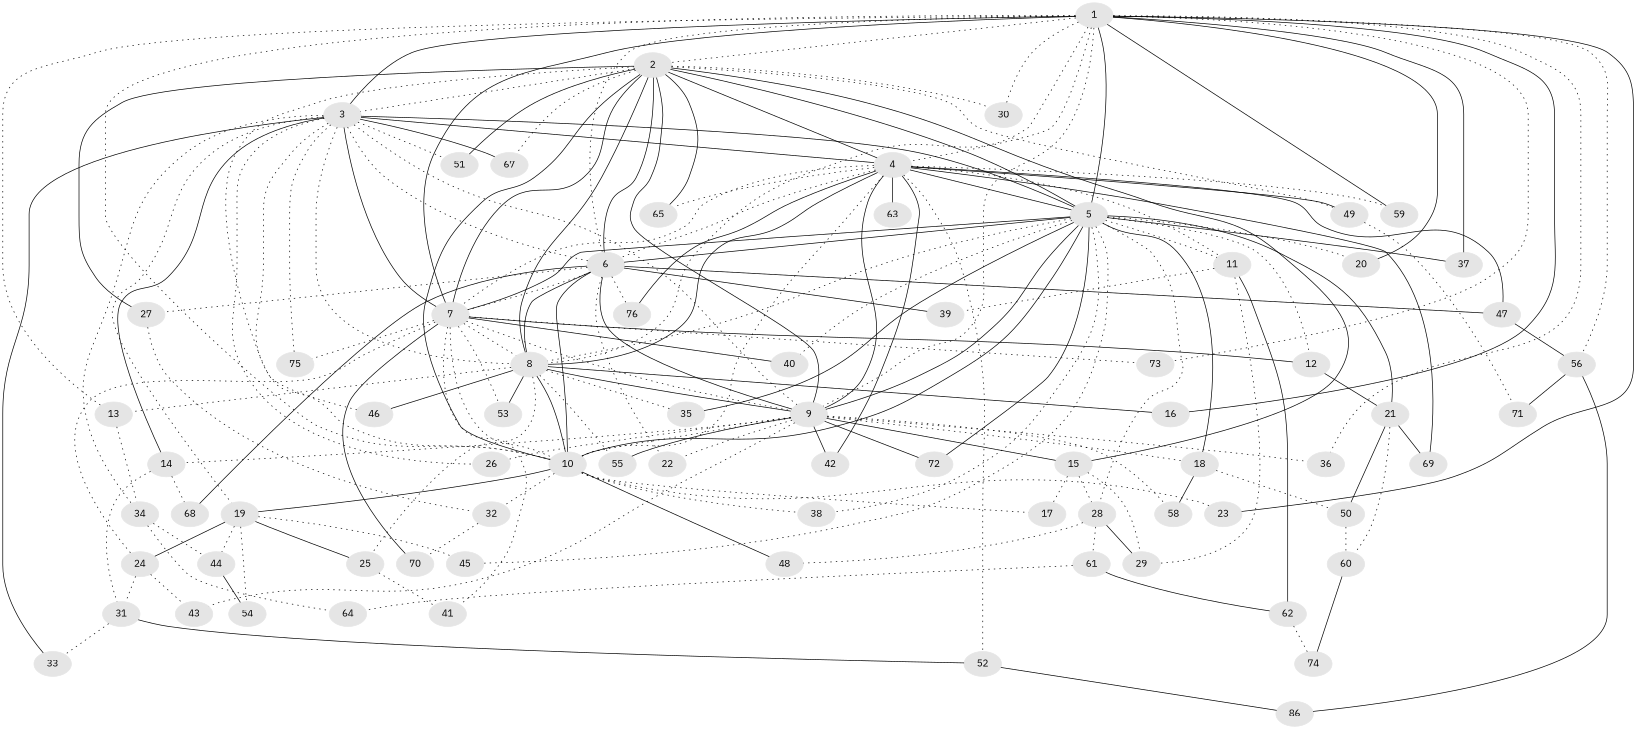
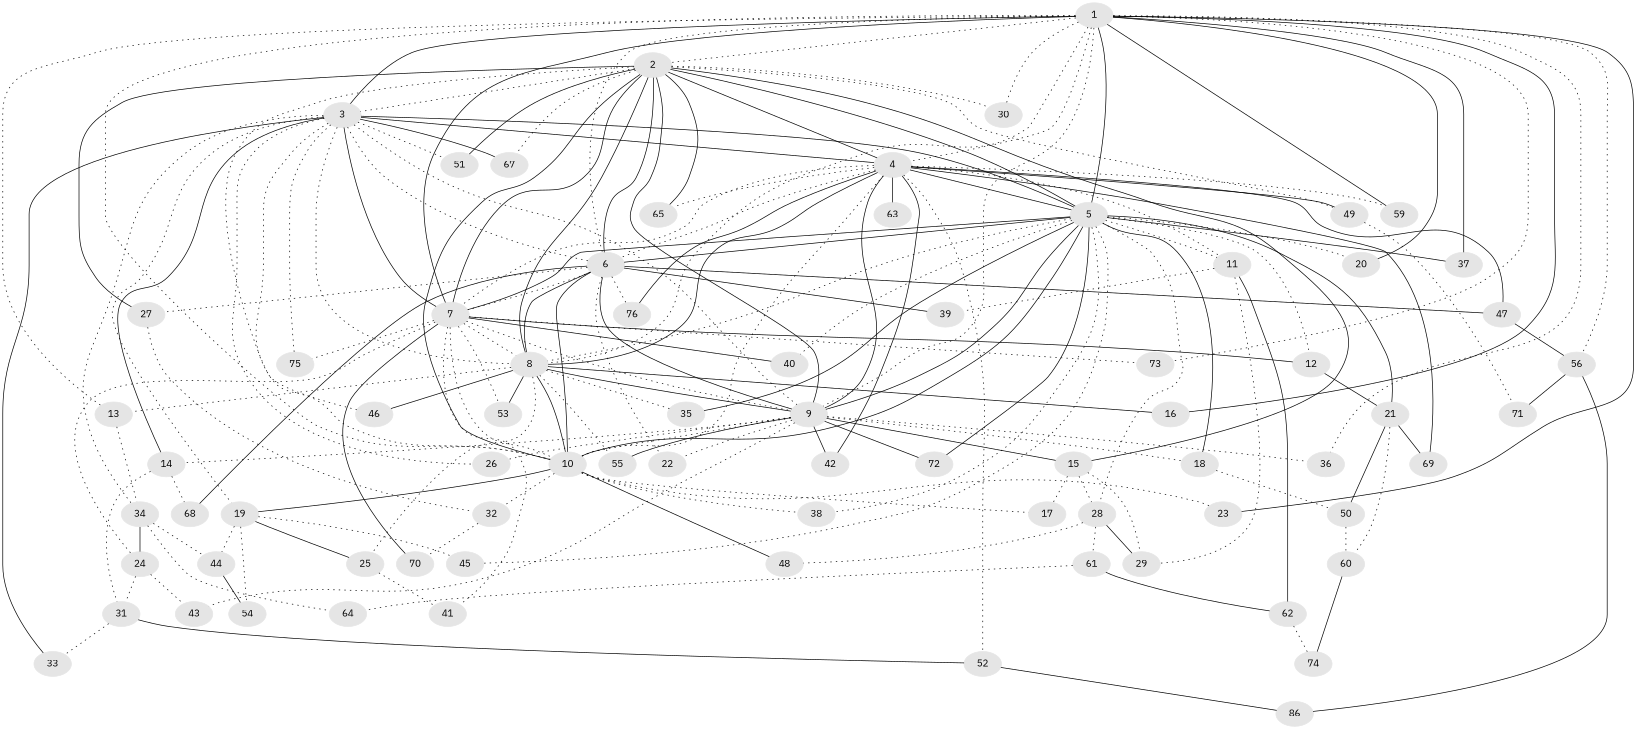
node "58": removed
edge "19" -- "24": now "34" -- "24"
